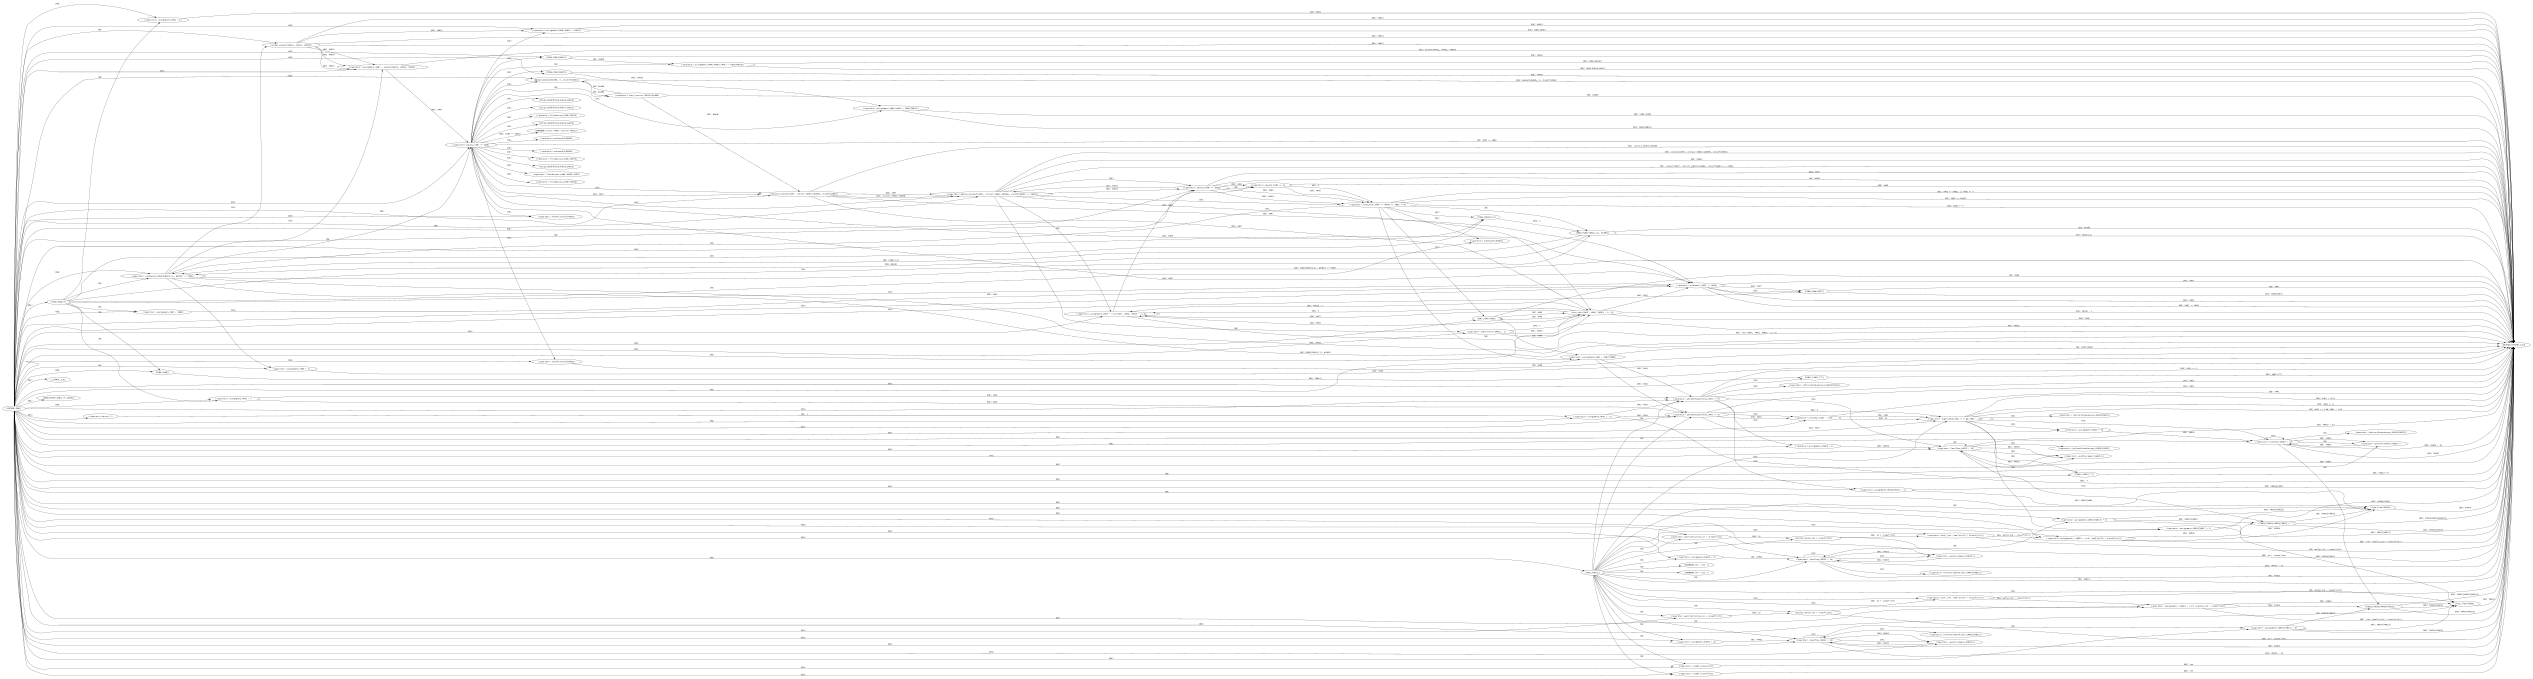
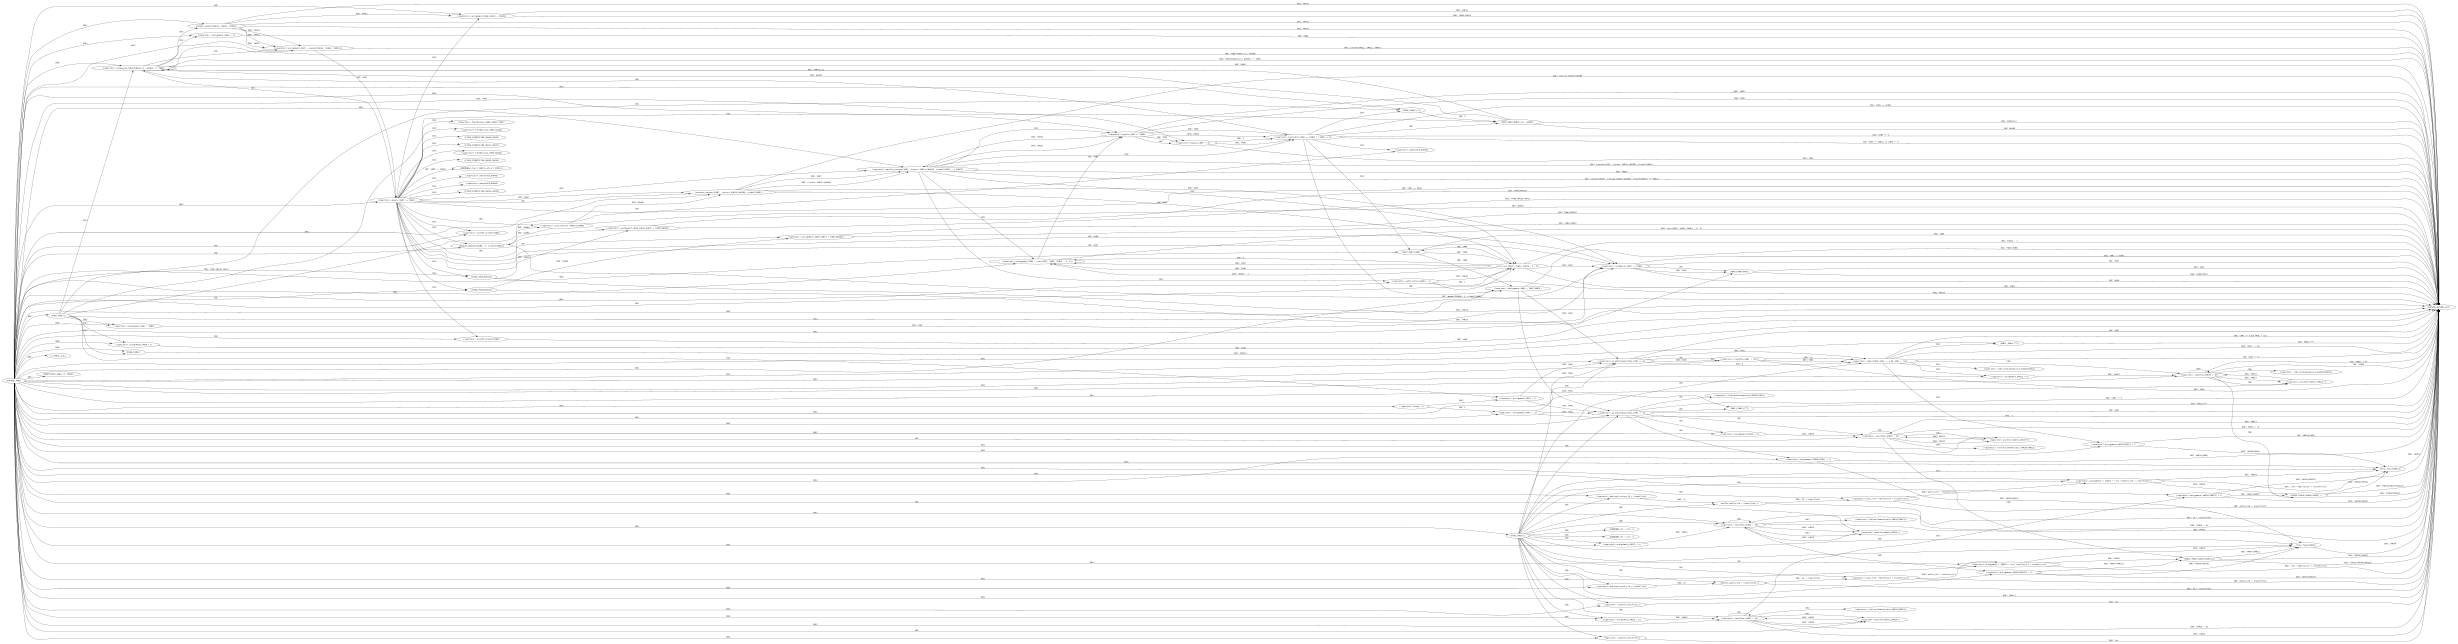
edge "(METHOD,FUN1)" -> "(FUN5,FUN5(VAR18))": label "DDG: " -> "DDG: VAR6.VAR16.VAR17"
node "(<operator>.fieldAccess,VAR6.VAR15)": removed
edge "(METHOD,FUN1)" -> "(<operator>.equals,VAR5 == 0)": label "DDG: " -> "DDG: VAR8"
edge "(METHOD,FUN1)" -> "(<operator>.assignment,VAR1 = 7)": now "(<operator>.minus,-1)" -> "(<operator>.assignment,VAR1 = 7)"
